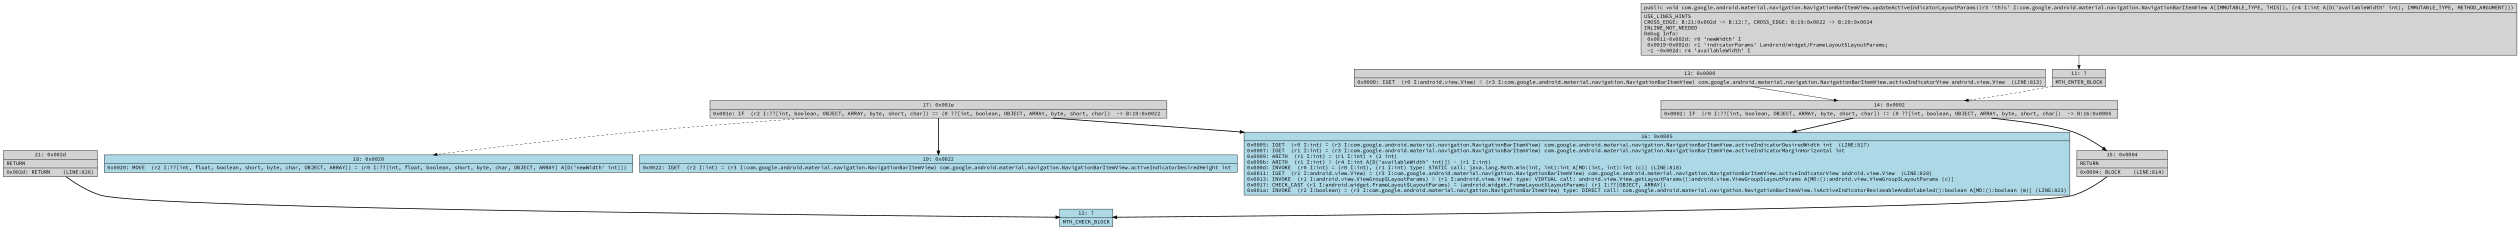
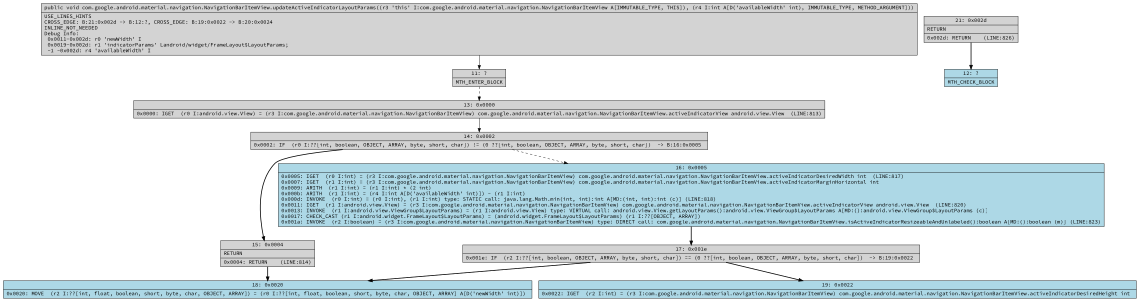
edge "11: ?" -> "14: 0x0002": now "11: ?" -> "13: 0x0000"
edge "17: 0x001e" -> "16: 0x0005": reversed
edge "14: 0x0002" -> "16: 0x0005": style bold -> dashed
edge "17: 0x001e" -> "18: 0x0020": style dashed -> bold
node "15: 0x0004": text "0x0004: BLOCK    (LINE:814)" -> "0x0004: RETURN    (LINE:814)"
edge "15: 0x0004" -> "12: ?": now "15: 0x0004" -> "18: 0x0020"
